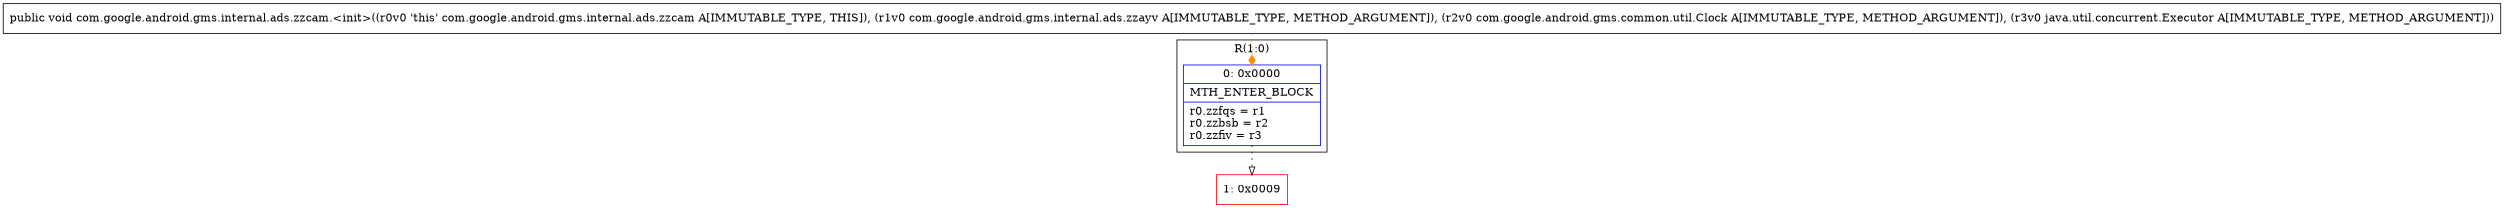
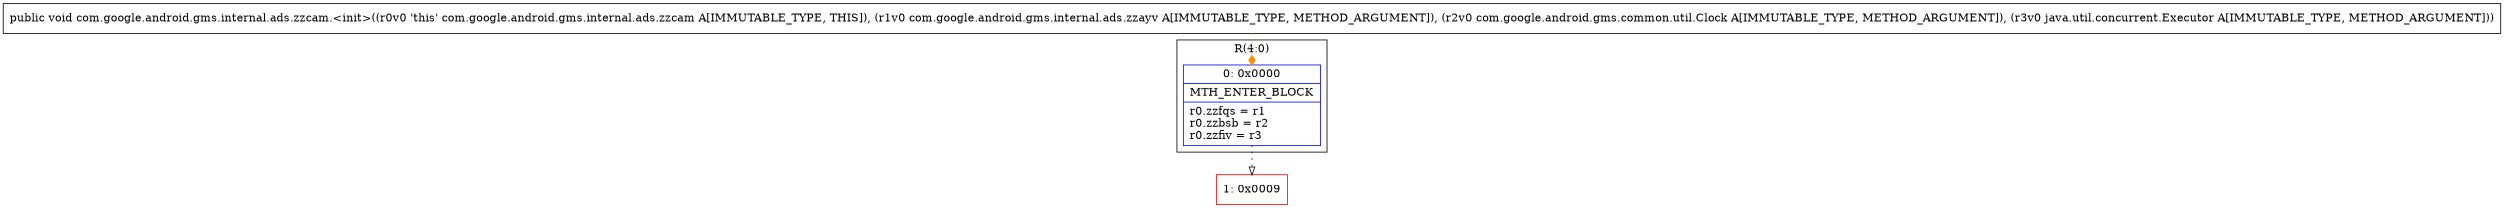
cluster "R(1:0)": label "R(1:0)" -> "R(4:0)"
